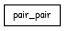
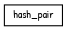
node "pair_pair": label "pair_pair" -> "hash_pair"
